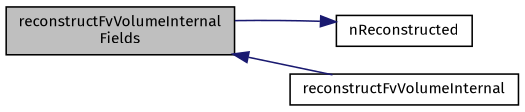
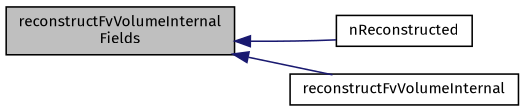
edge "reconstructFvVolumeInternal Fields" -> "nReconstructed": reversed
